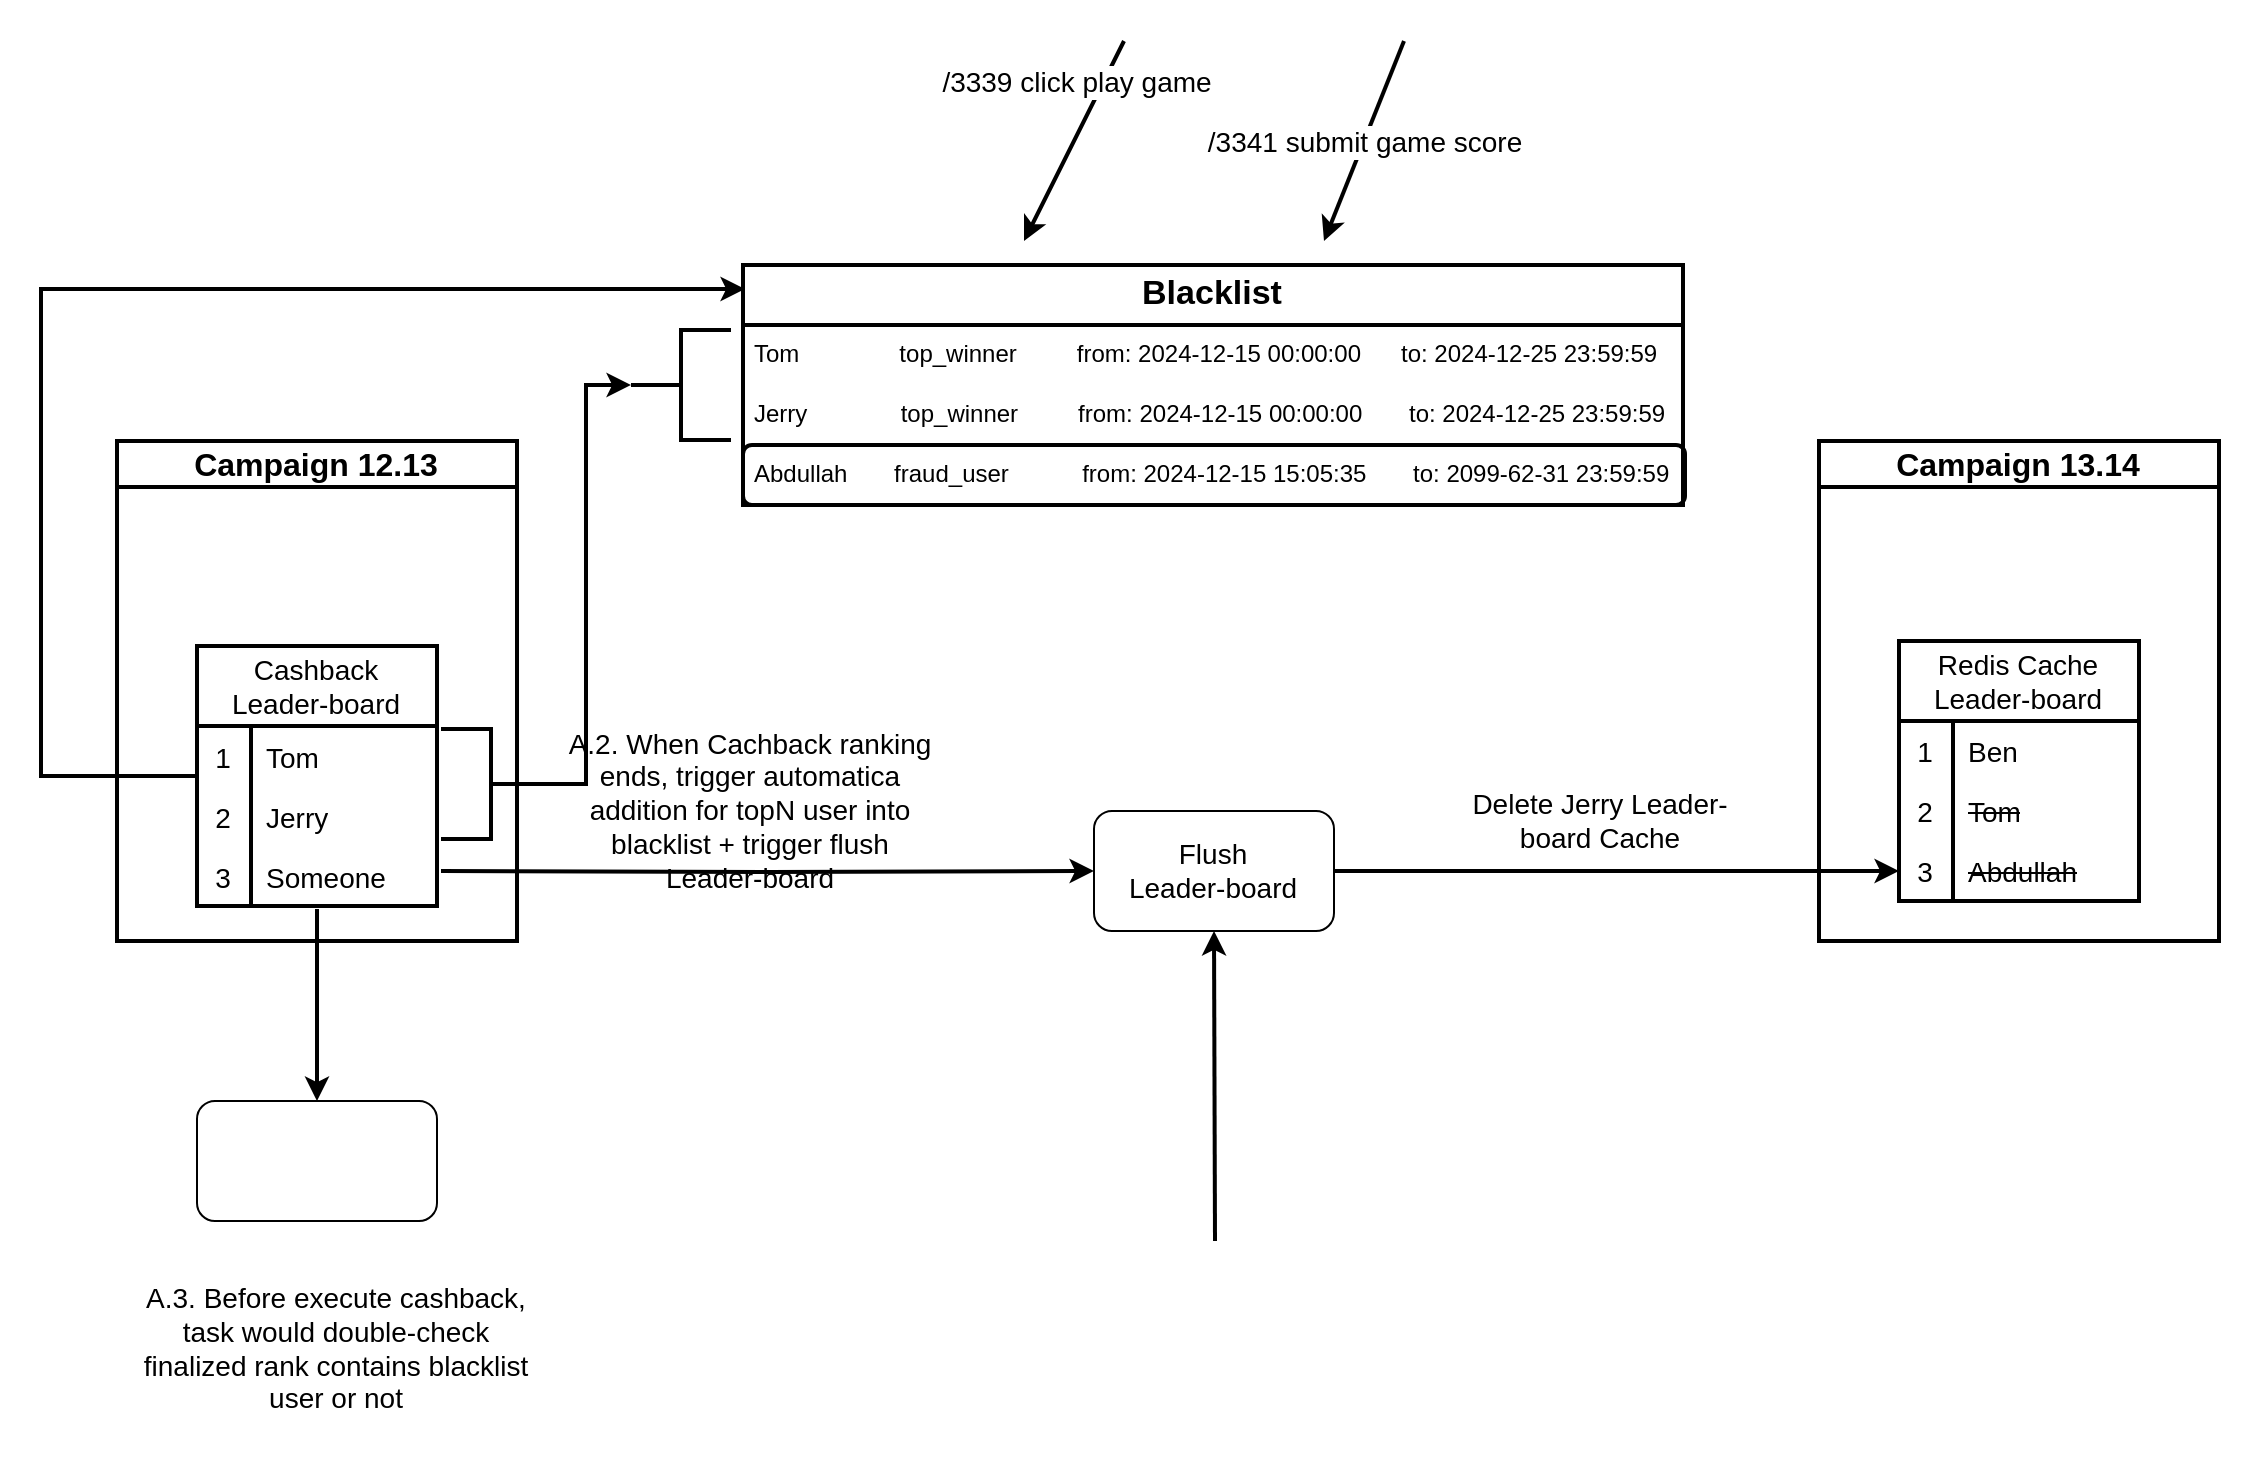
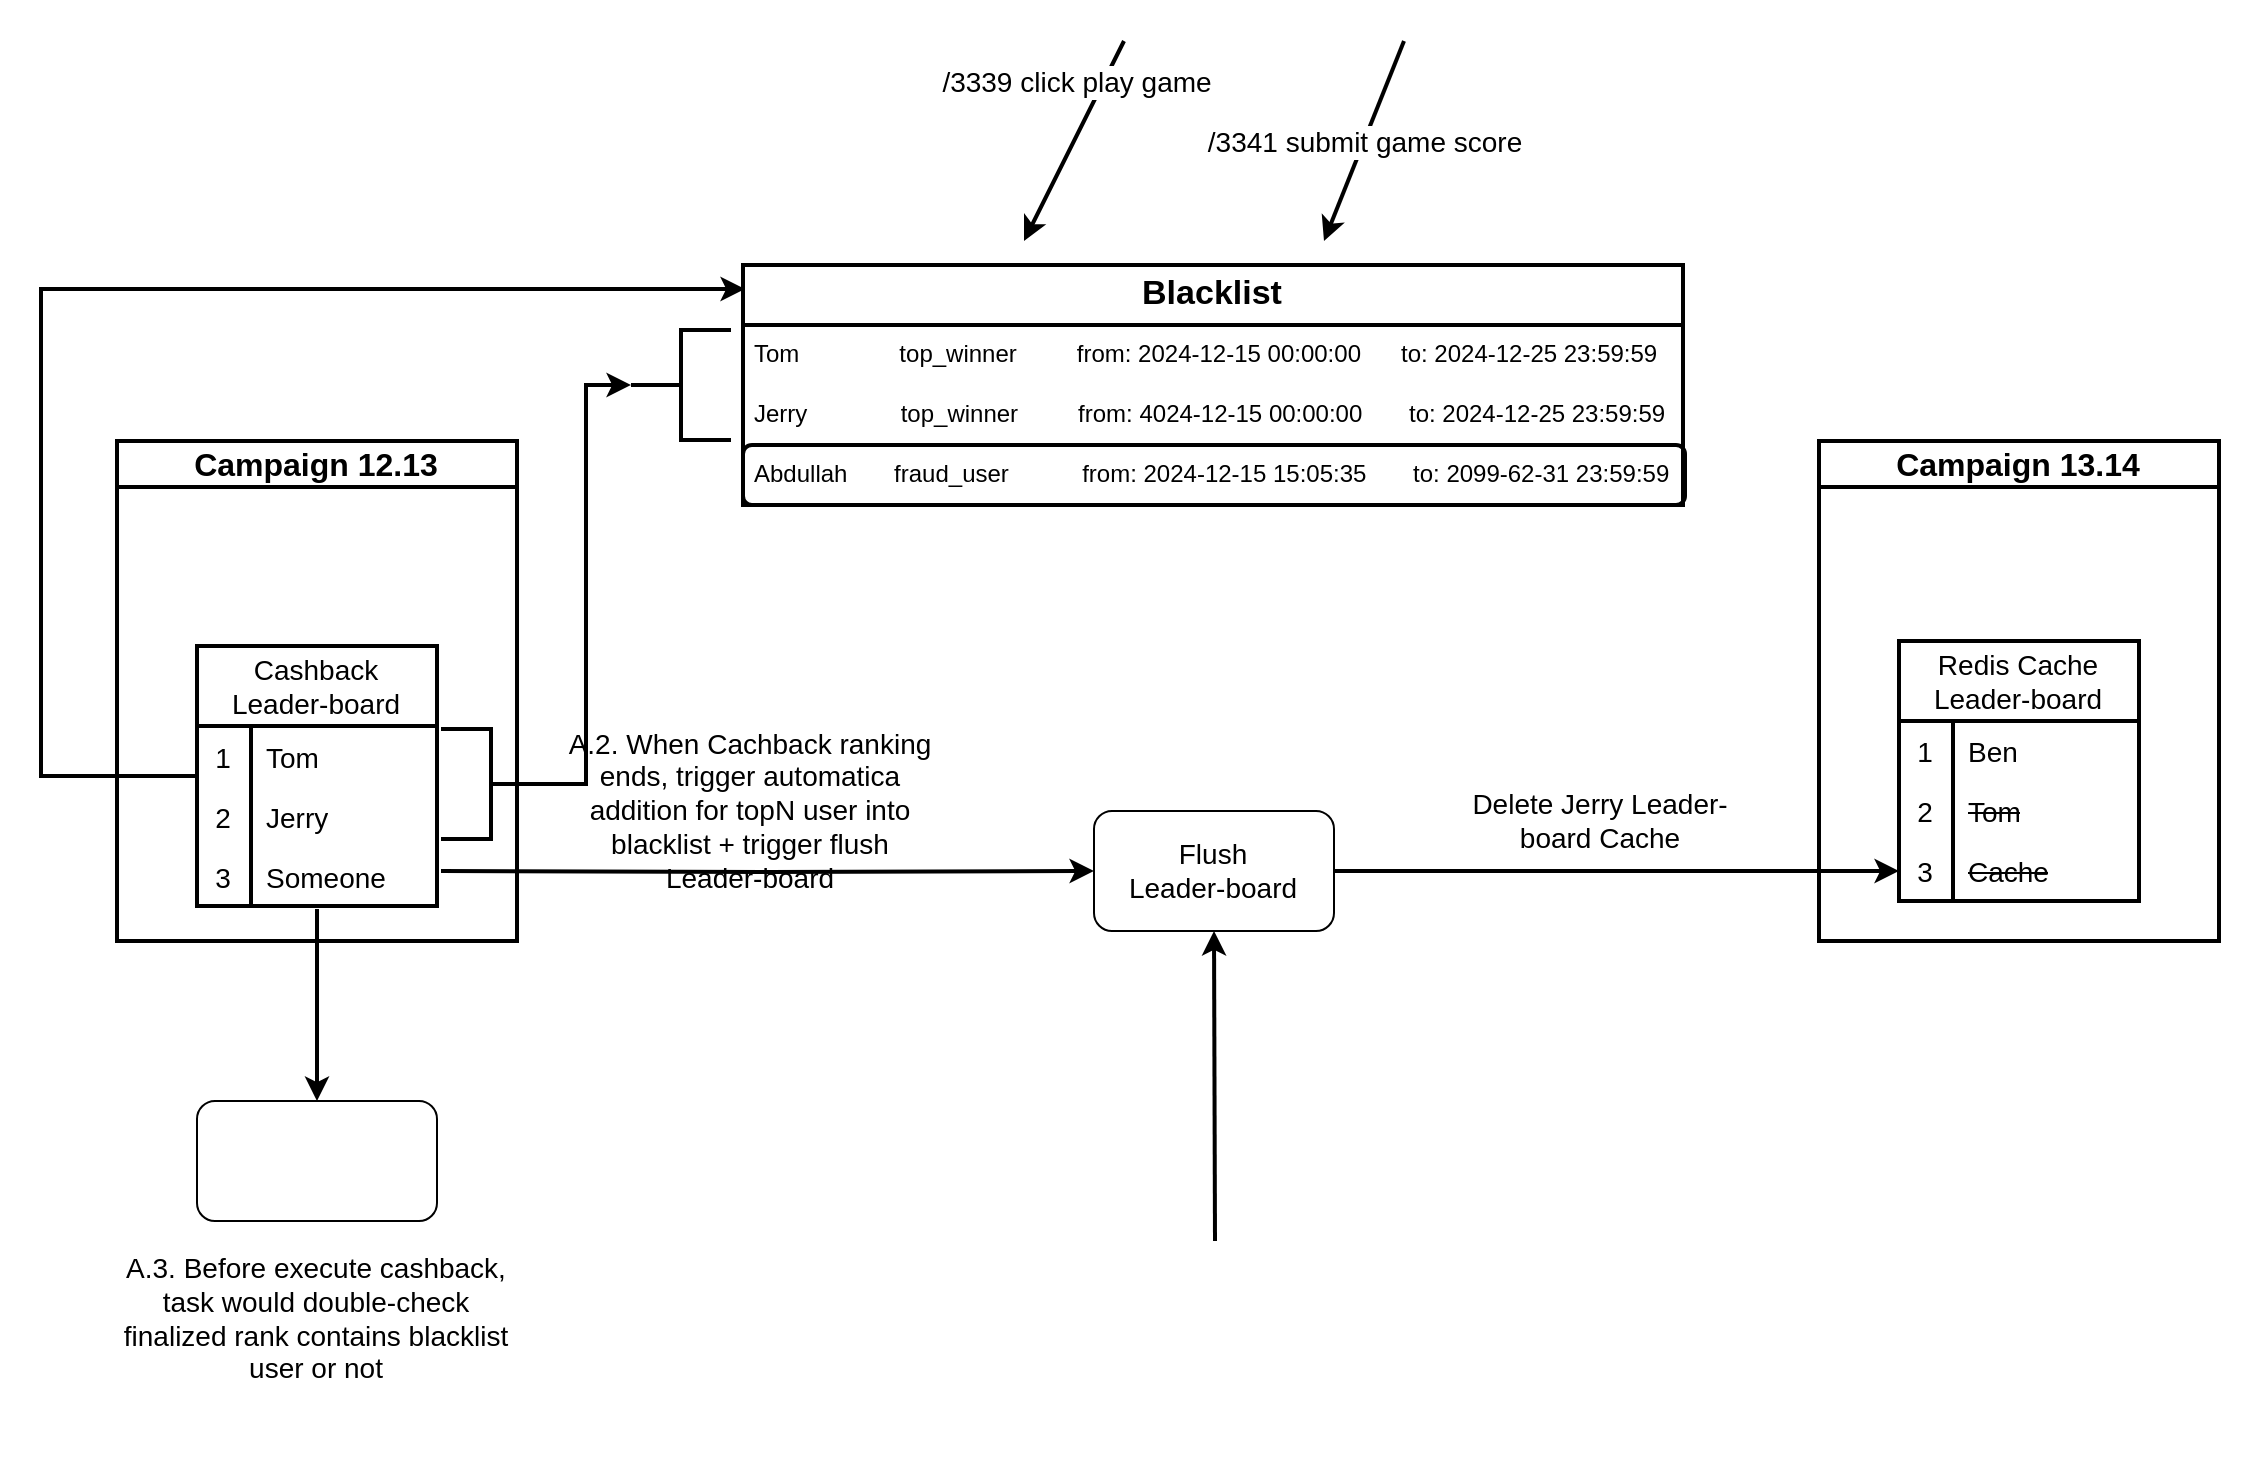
node "Jerry top_winner from: 2024-12-15 00:00:00 to: 2024-12-25 23:59:59": label "Jerry top_winner from: 2024-12-15 00:00:00 to: 2024-12-25 23:59:59" -> "Jerry top_winner from: 4024-12-15 00:00:00 to: 2024-12-25 23:59:59"
node "Abdullah": label "Abdullah" -> "Cache"
node "A.3. Before execute cashback, task would double-check finalized rank contains blacklist user or not": moved (337, 1349) -> (317, 1319)
